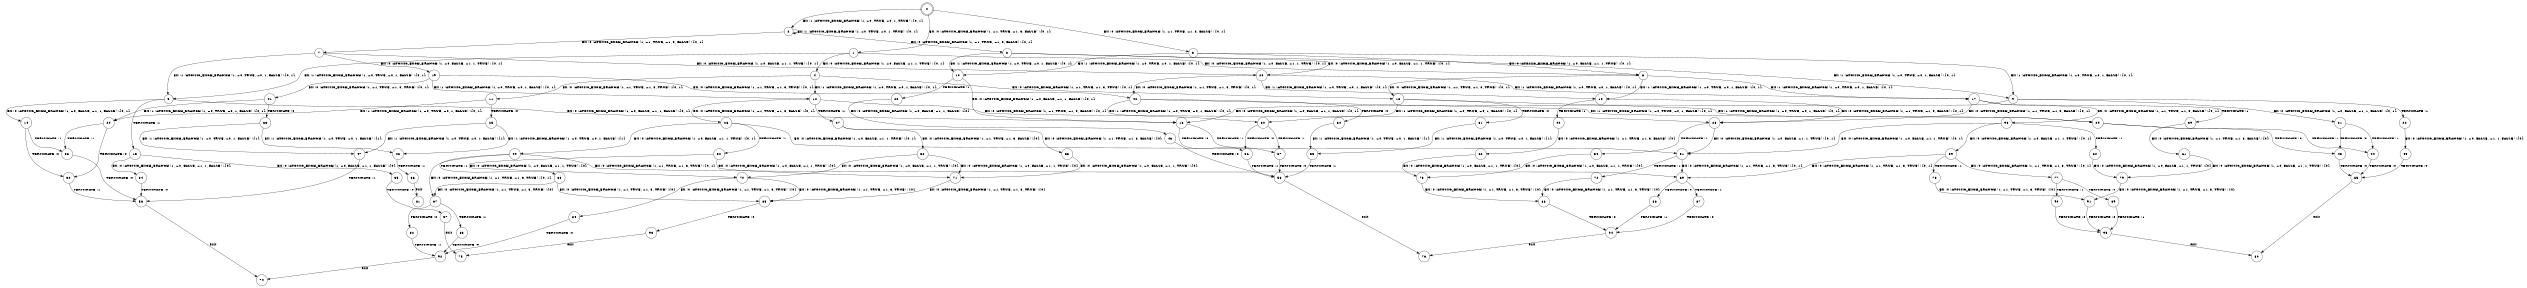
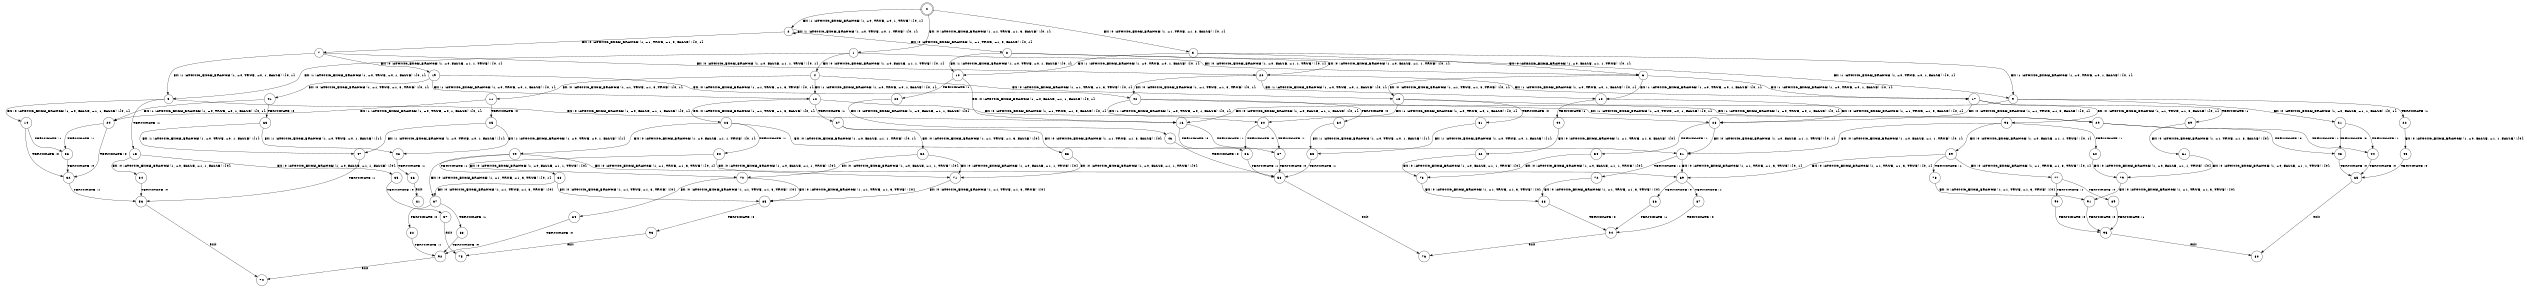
edge "33" -> "56": now "33" -> "32"
